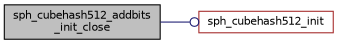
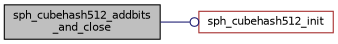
node "sph_cubehash512_addbits _init_close": label "sph_cubehash512_addbits _init_close" -> "sph_cubehash512_addbits _and_close"
